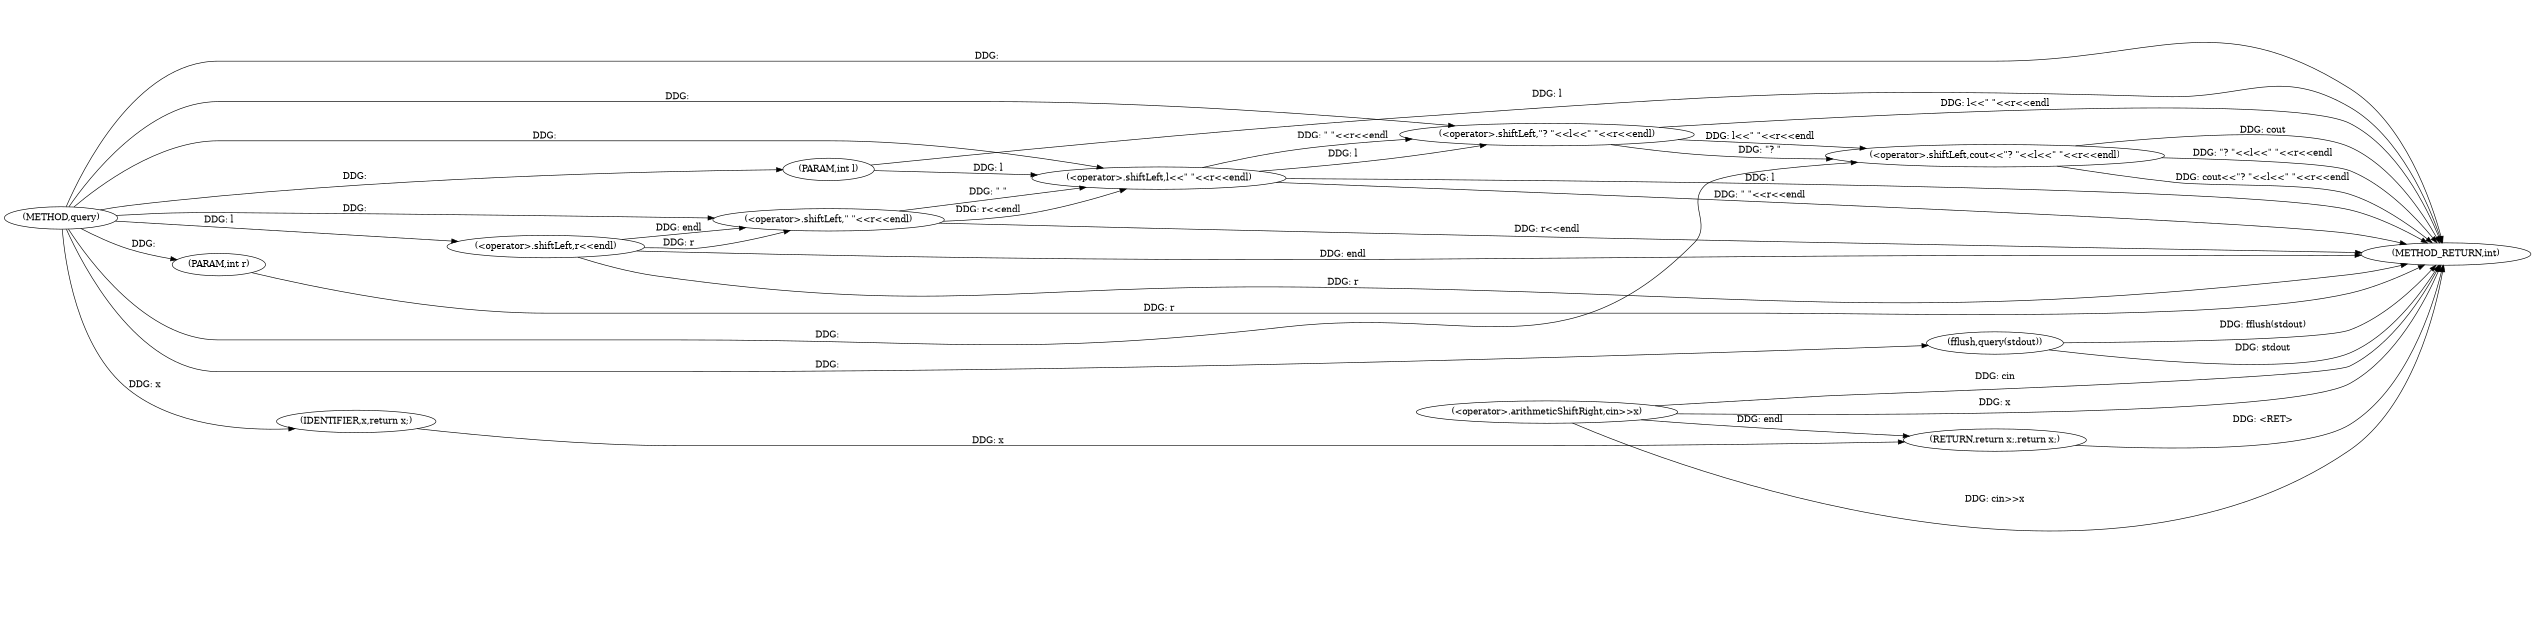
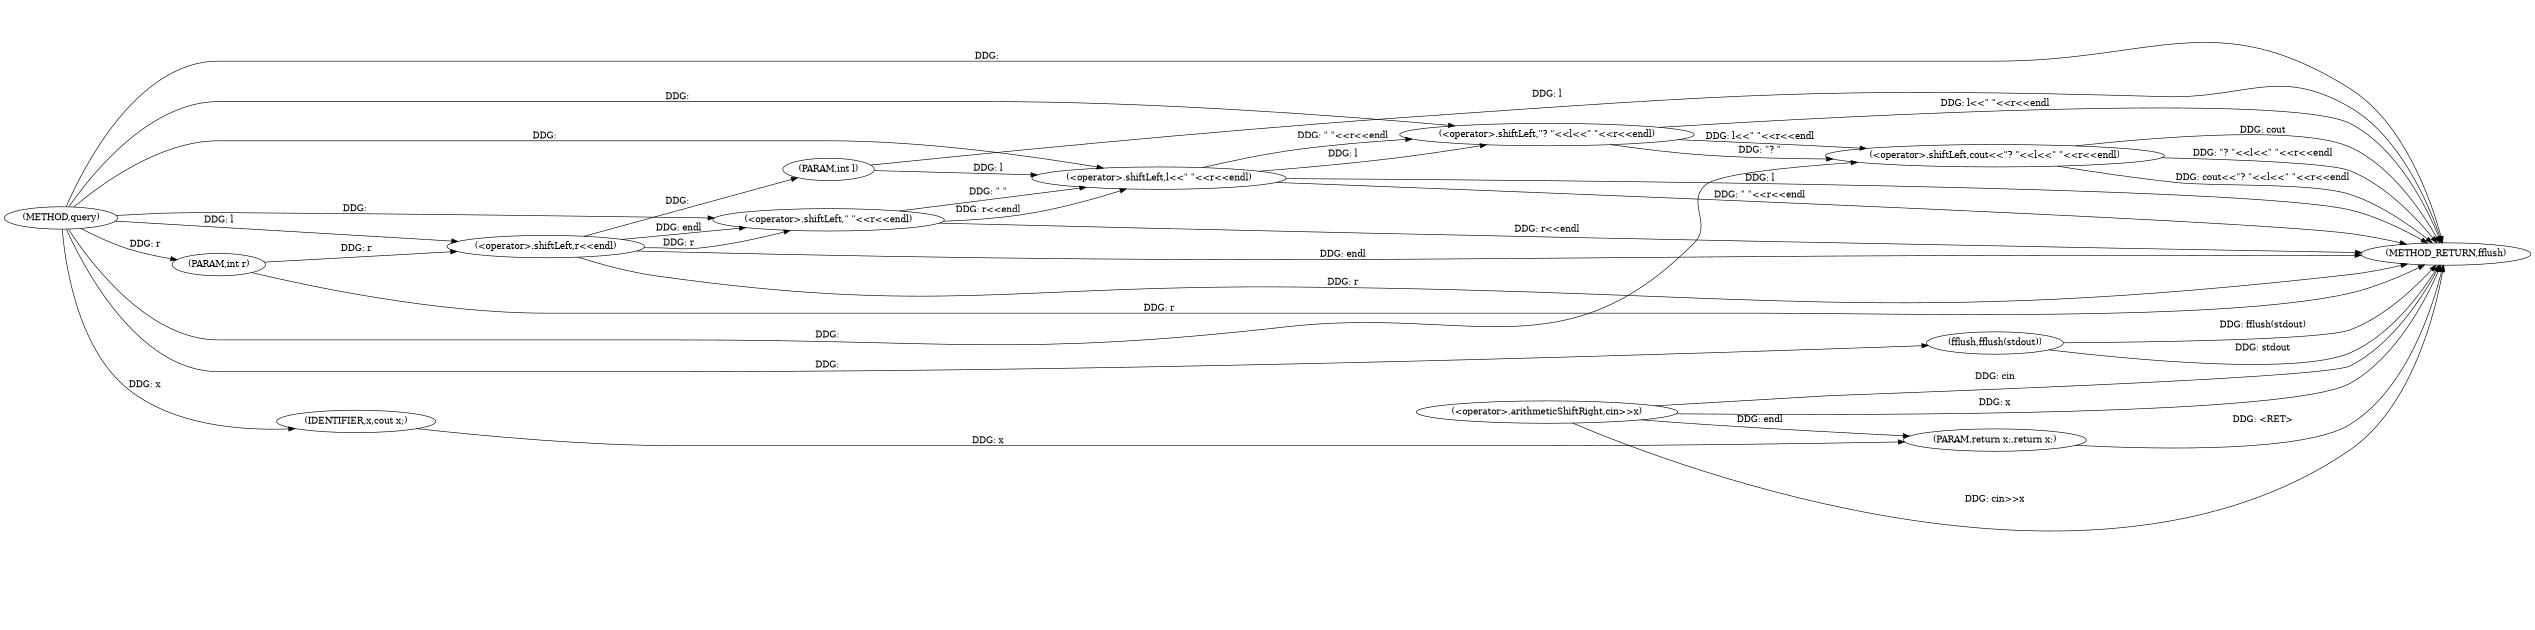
edge "(METHOD,query)" -> "(PARAM,int l)": now "(<operator>.shiftLeft,r<<endl)" -> "(PARAM,int l)"
edge "(METHOD,query)" -> "(PARAM,int r)": label "DDG: " -> "DDG: r"
node "(METHOD_RETURN,int)": label "(METHOD_RETURN,int)" -> "(METHOD_RETURN,fflush)"
edge "(PARAM,int r)" -> "(<operator>.shiftLeft,r<<endl)": added, label "DDG: r"
node "(fflush,query(stdout))": label "(fflush,query(stdout))" -> "(fflush,fflush(stdout))"
node "(IDENTIFIER,x,return x;)": label "(IDENTIFIER,x,return x;)" -> "(IDENTIFIER,x,cout x;)"
node "(RETURN,return x;,return x;)": label "(RETURN,return x;,return x;)" -> "(PARAM,return x;,return x;)"
